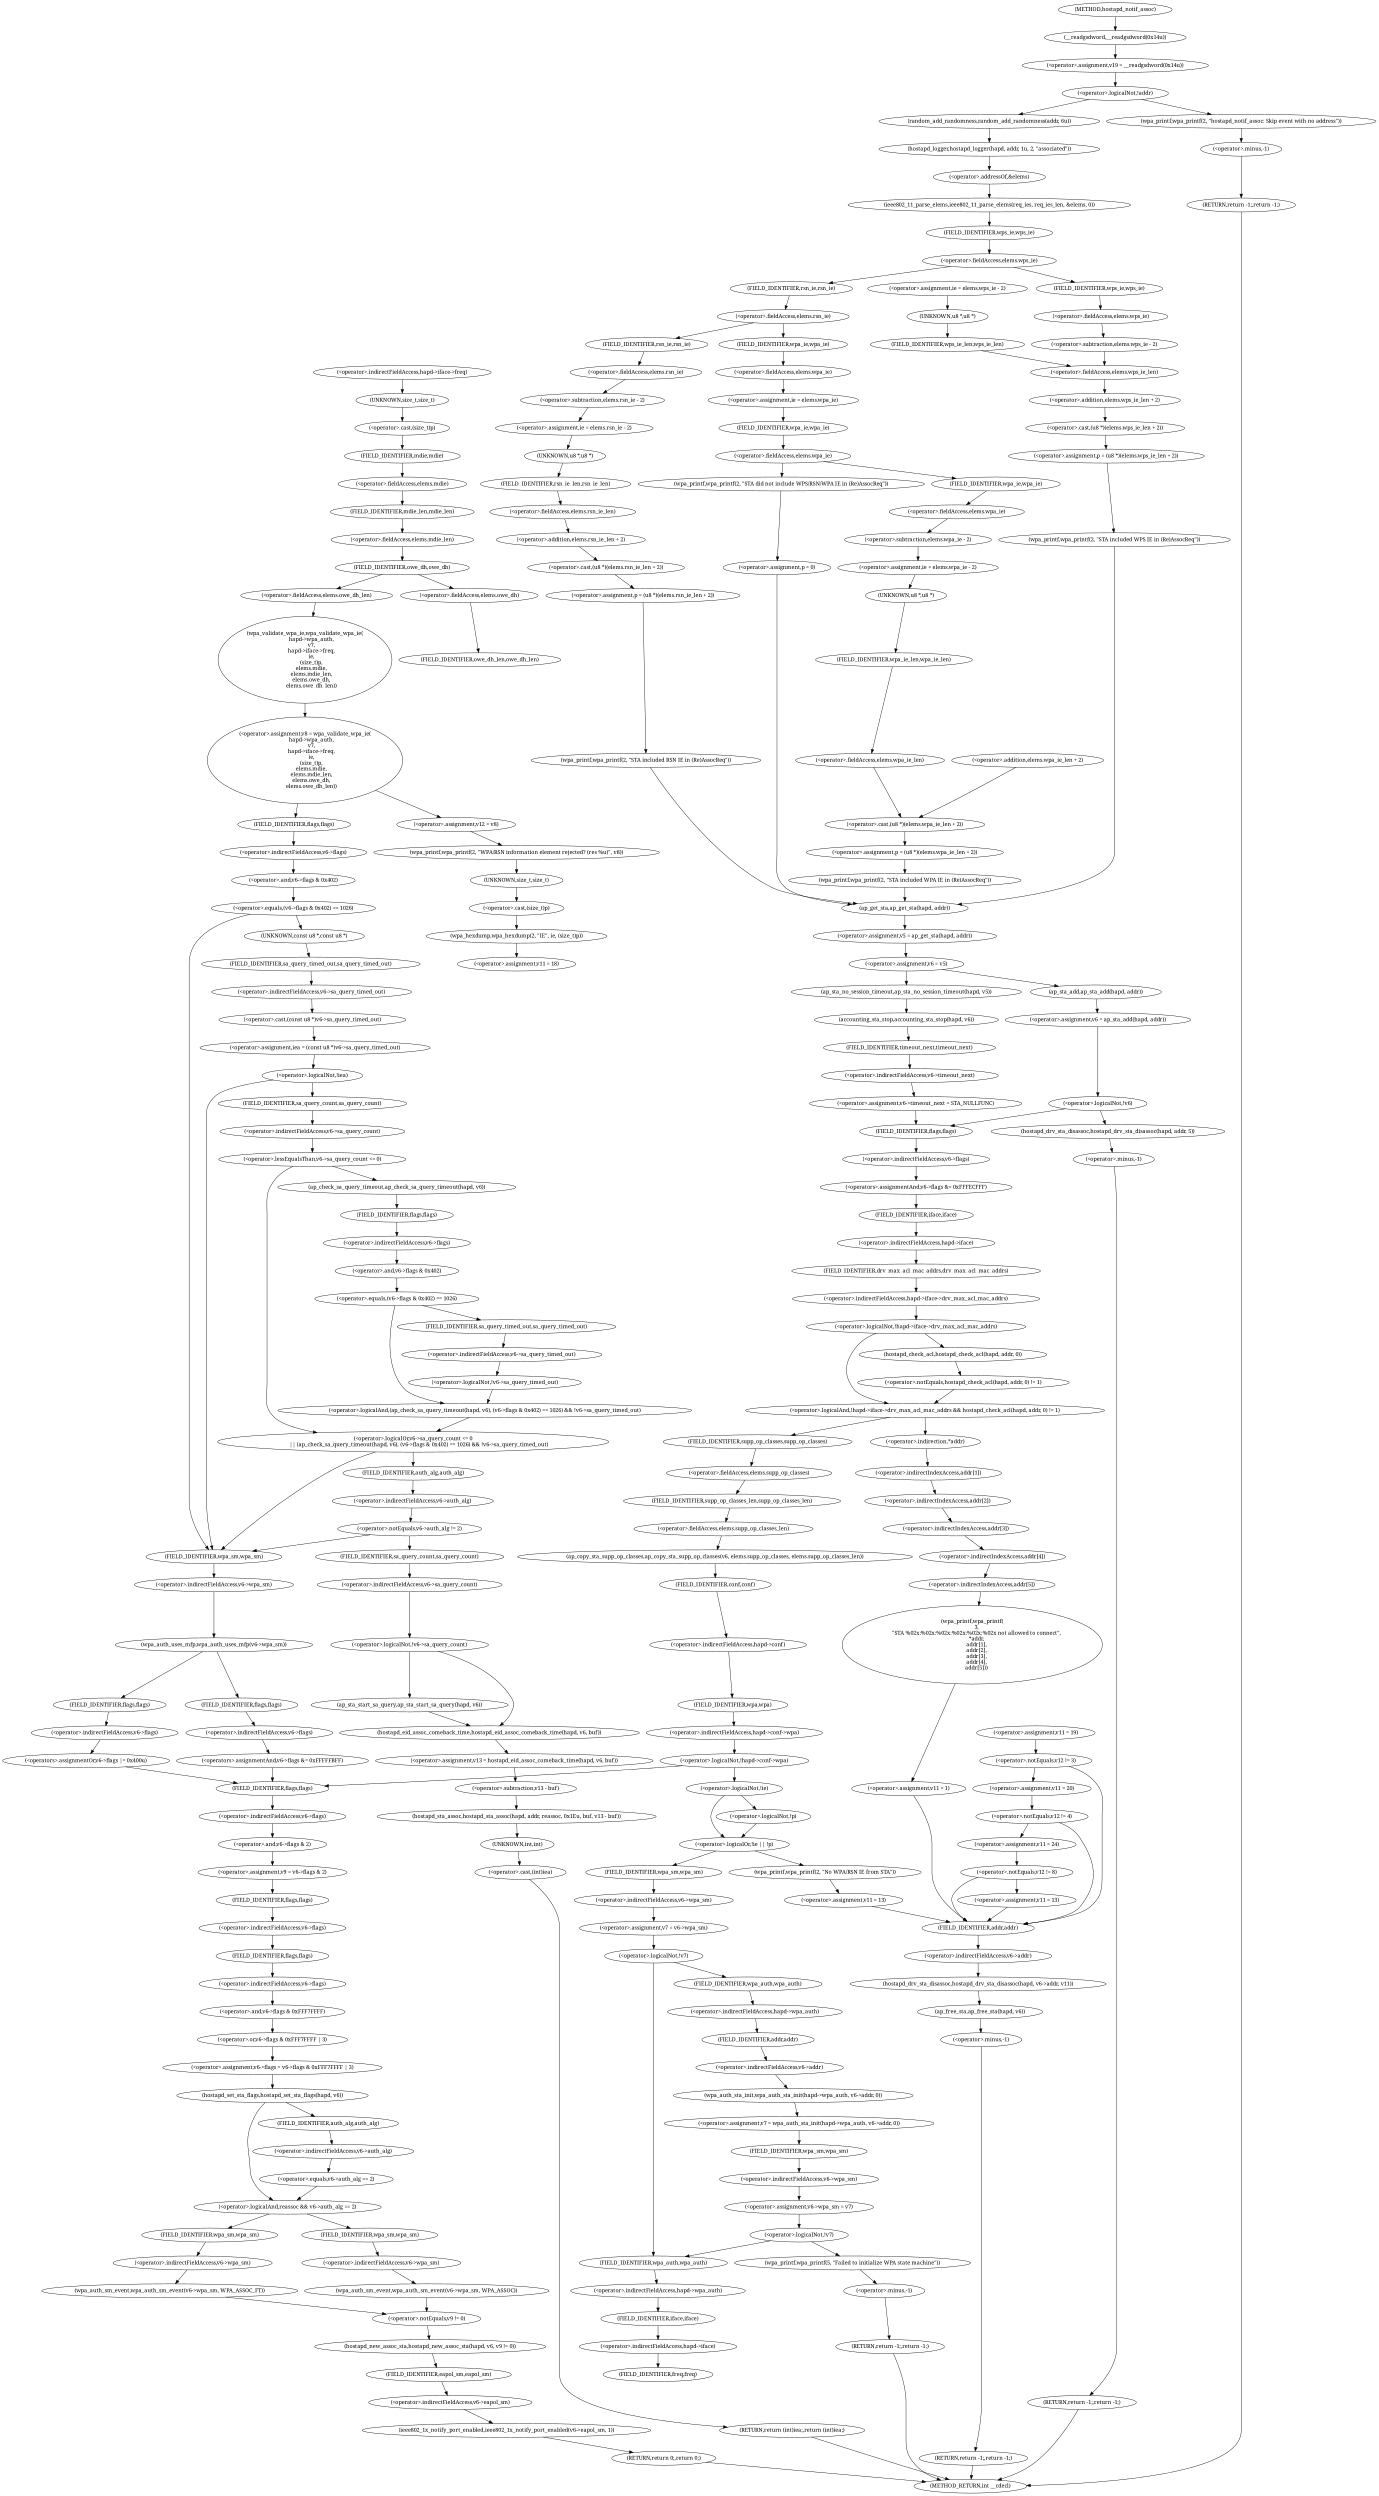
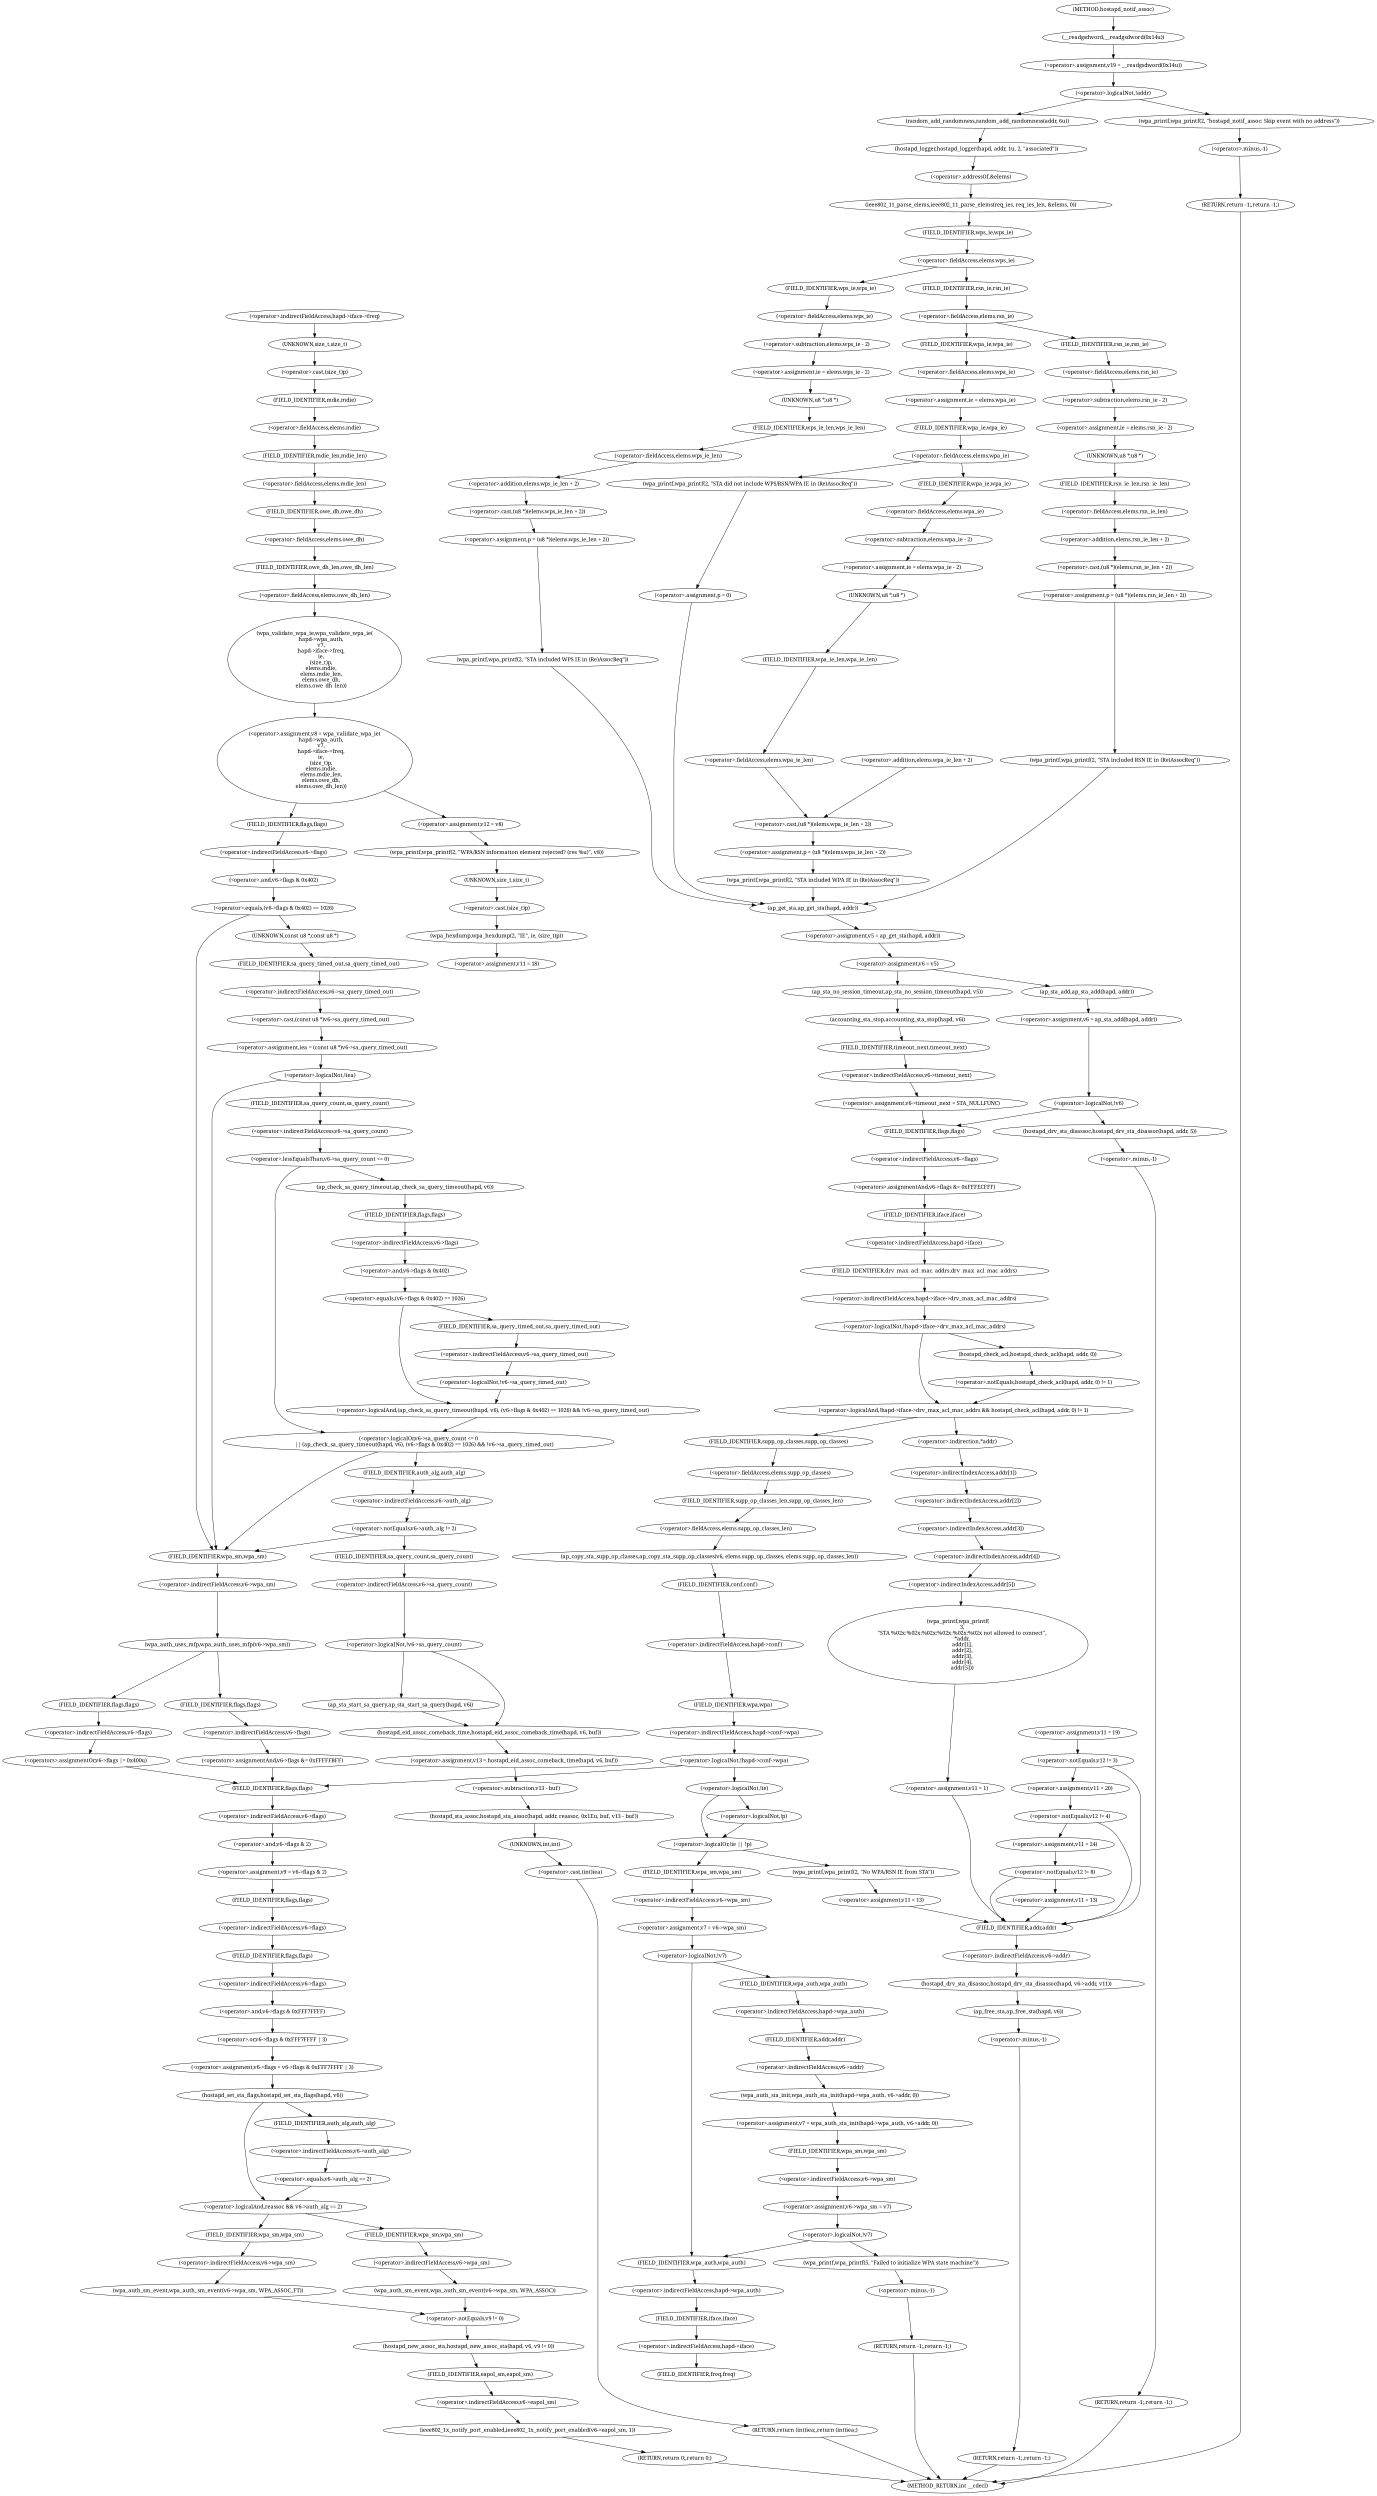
edge "(<operator>.subtraction,elems.wps_ie - 2)" -> "(<operator>.fieldAccess,elems.wps_ie_len)": now "(<operator>.subtraction,elems.wps_ie - 2)" -> "(<operator>.assignment,ie = elems.wps_ie - 2)"
edge "(FIELD_IDENTIFIER,owe_dh,owe_dh)" -> "(<operator>.fieldAccess,elems.owe_dh_len)": now "(FIELD_IDENTIFIER,owe_dh_len,owe_dh_len)" -> "(<operator>.fieldAccess,elems.owe_dh_len)"
